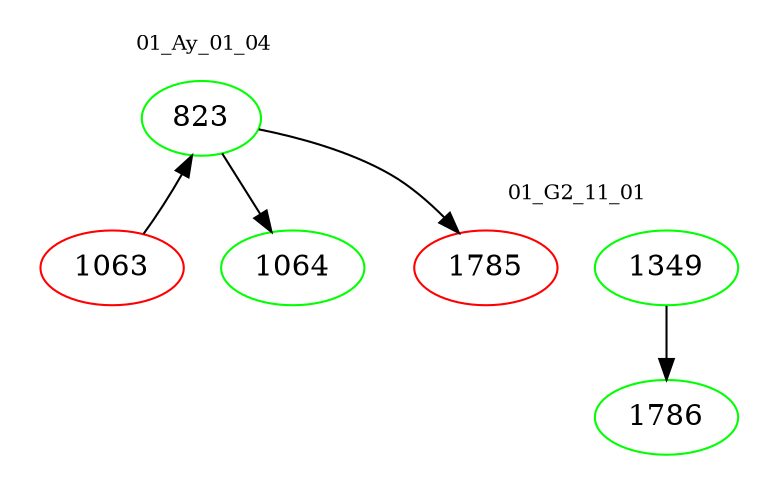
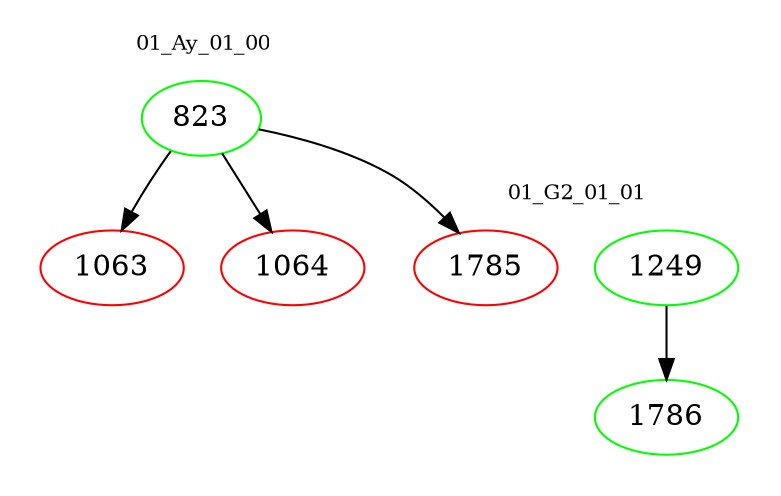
cluster "01_Ay_01_04": label "01_Ay_01_04" -> "01_Ay_01_00"
cluster "01_G2_11_01": label "01_G2_11_01" -> "01_G2_01_01"
edge "1063" -> "823": reversed
node "1064": color green -> red
node "1349": label "1349" -> "1249"
